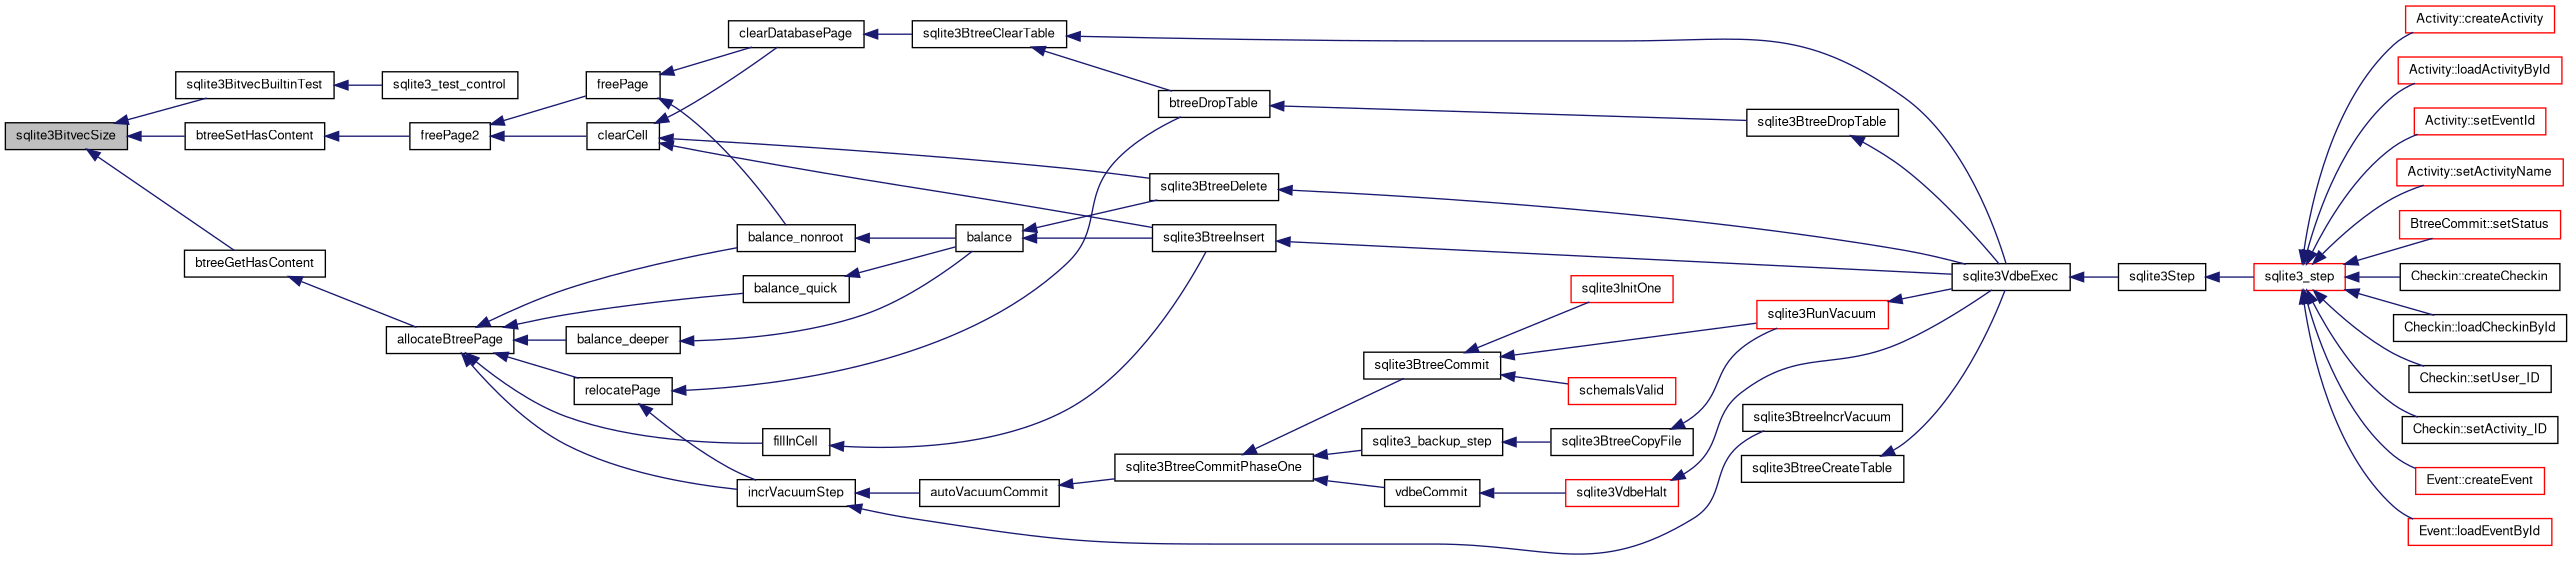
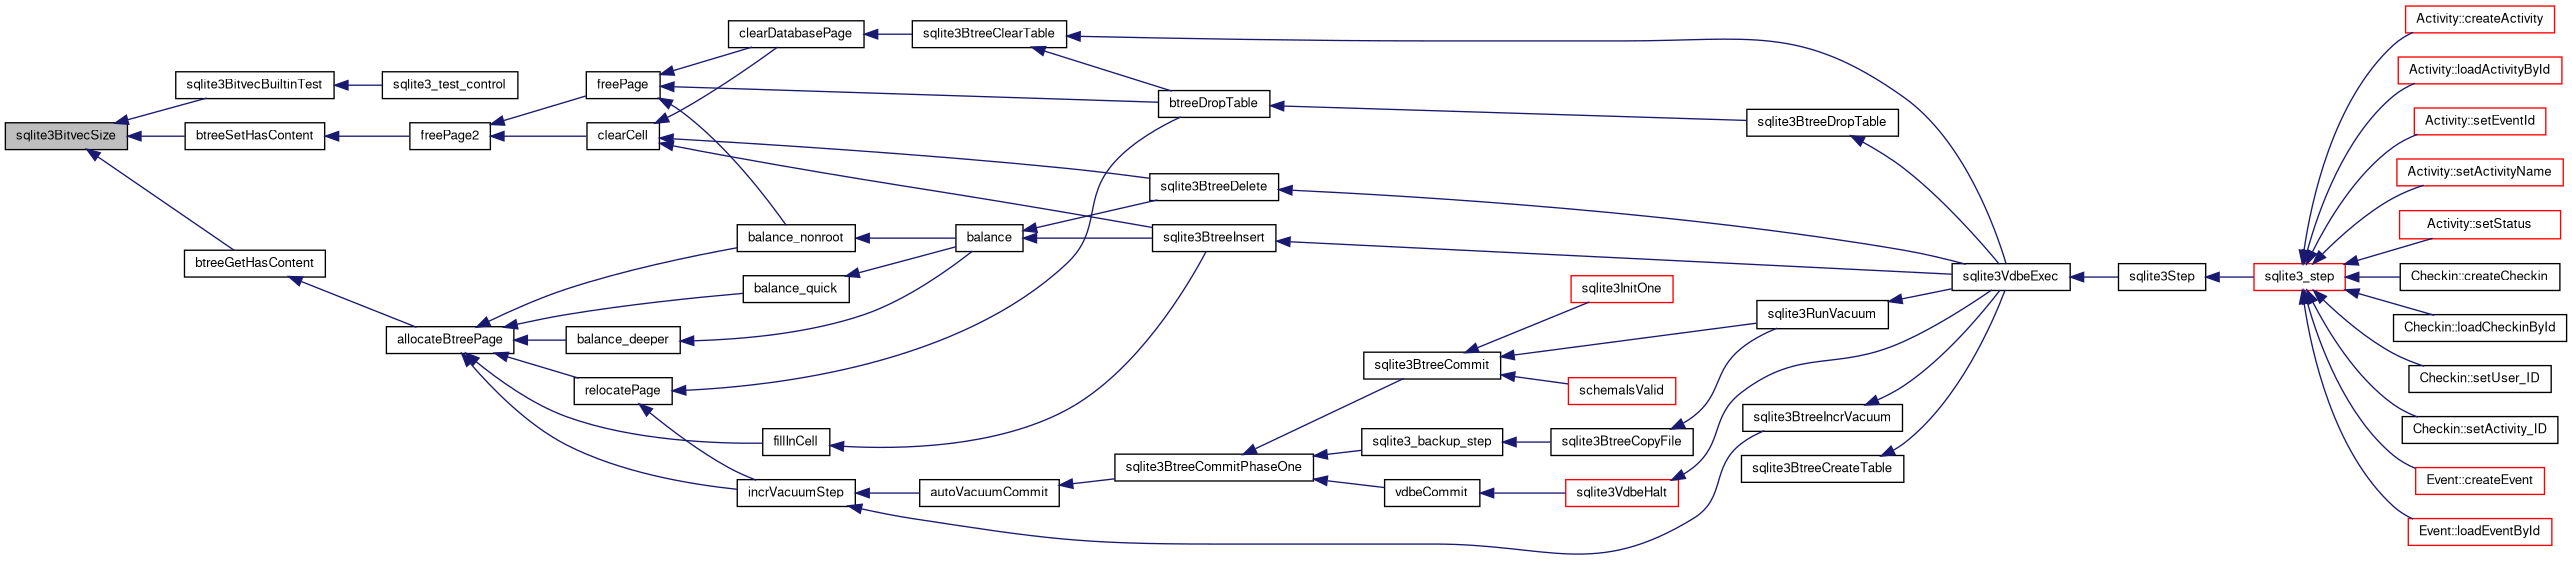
edge "btreeDropTable" -> "freePage": added
node "BtreeCommit::setStatus": label "BtreeCommit::setStatus" -> "Activity::setStatus"
node "sqlite3RunVacuum": color red -> black
edge "sqlite3VdbeExec" -> "sqlite3BtreeIncrVacuum": added
